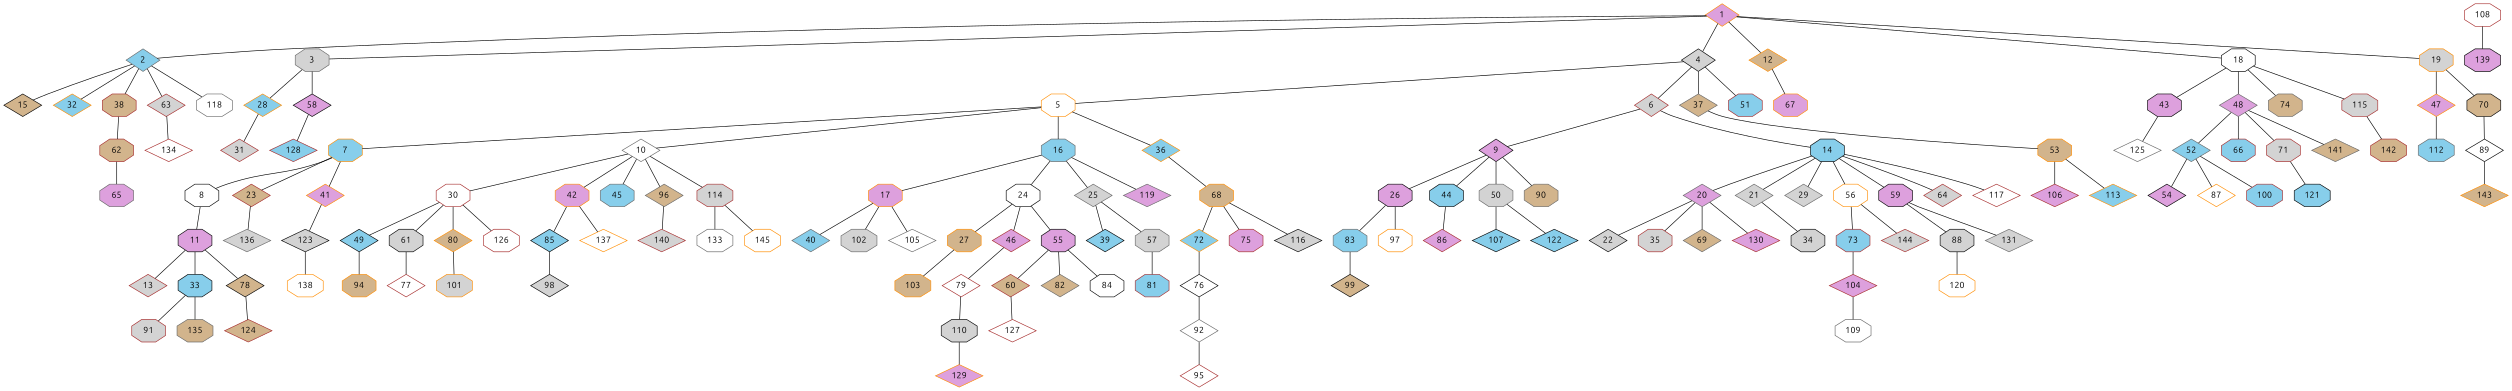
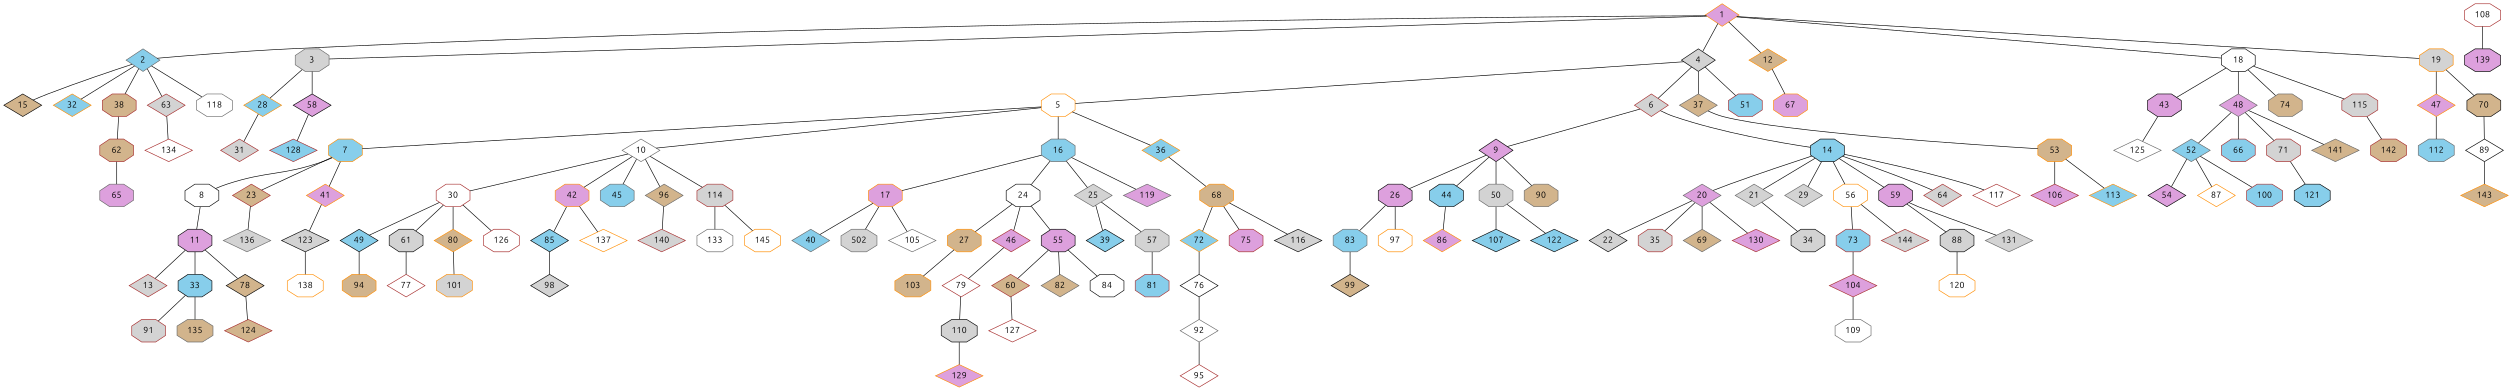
node "102": label "102" -> "502"
node "86": color brown -> darkorange
